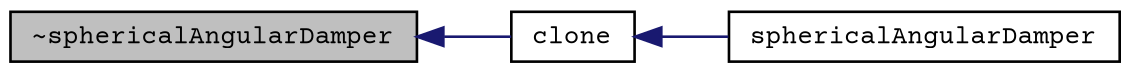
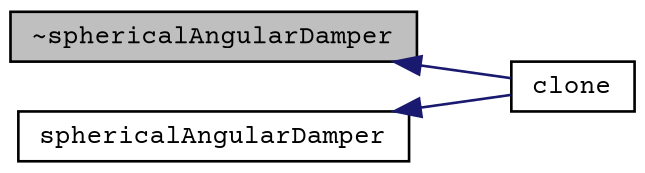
edge "sphericalAngularDamper" -> "clone": reversed
